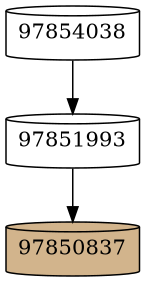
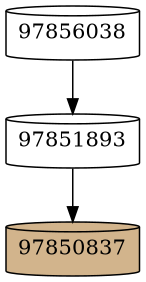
node "97854038": label "97854038" -> "97856038"
node "97851993": label "97851993" -> "97851893"
